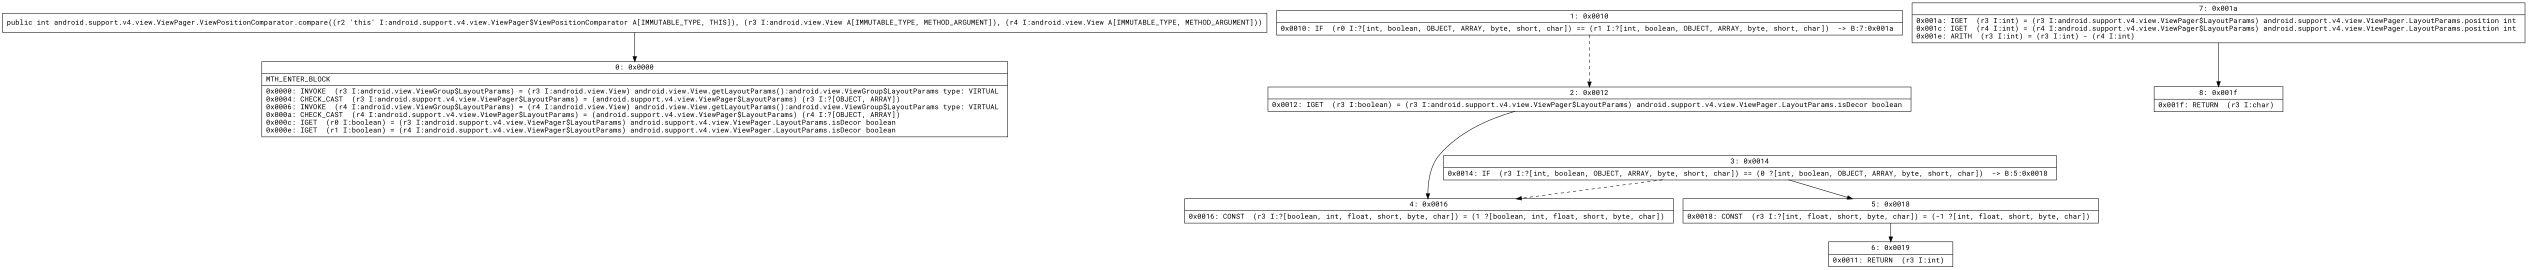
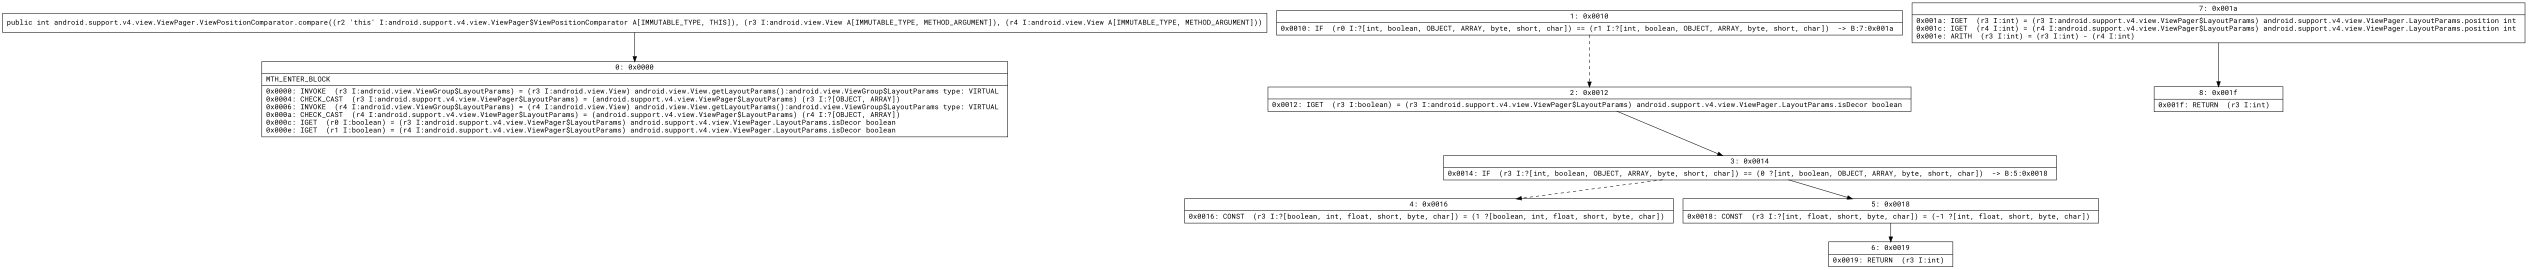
node "8: 0x001f": text "0x001f: RETURN  (r3 I:char)" -> "0x001f: RETURN  (r3 I:int)"
edge "2: 0x0012" -> "4: 0x0016": now "2: 0x0012" -> "3: 0x0014"
node "6: 0x0019": text "0x0011: RETURN  (r3 I:int)" -> "0x0019: RETURN  (r3 I:int)"
